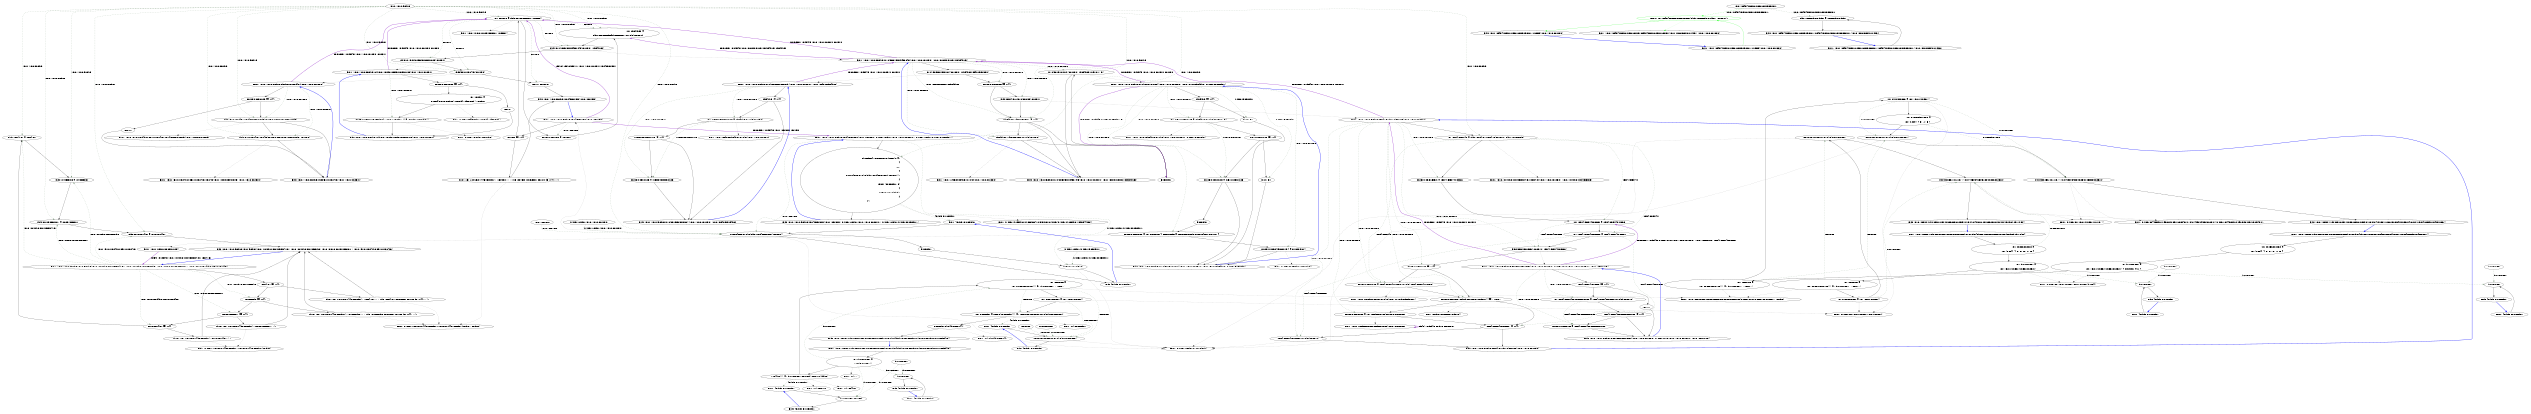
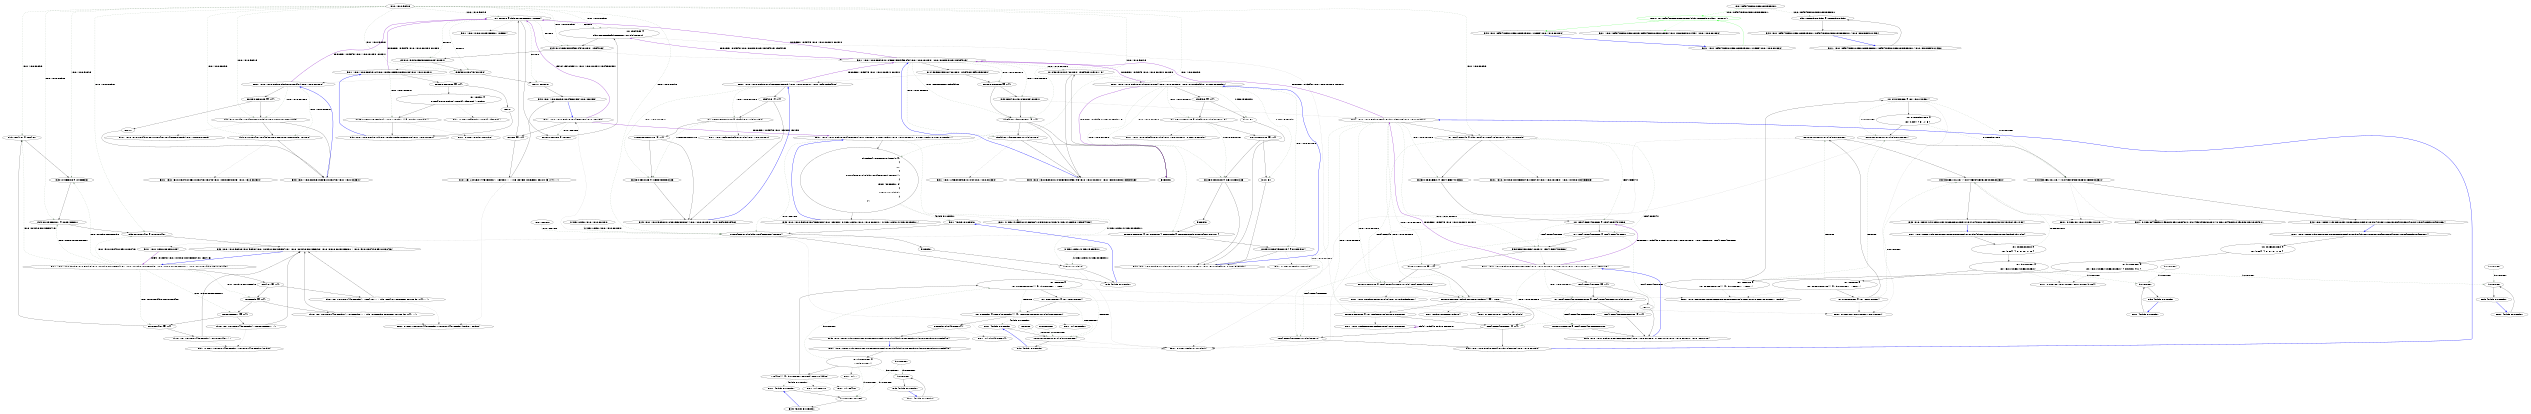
node "Entry System.Func<T, TResult>.Invoke(T)": added
edge "resolveResultPreReqResponse != null" -> "context.Response = resolveResultPreReqResponse": removed
